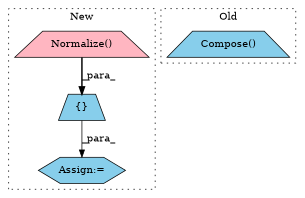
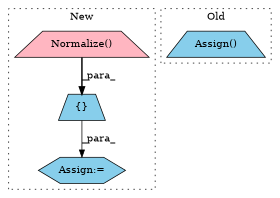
node "Compose()": label "Compose()" -> "Assign()"
